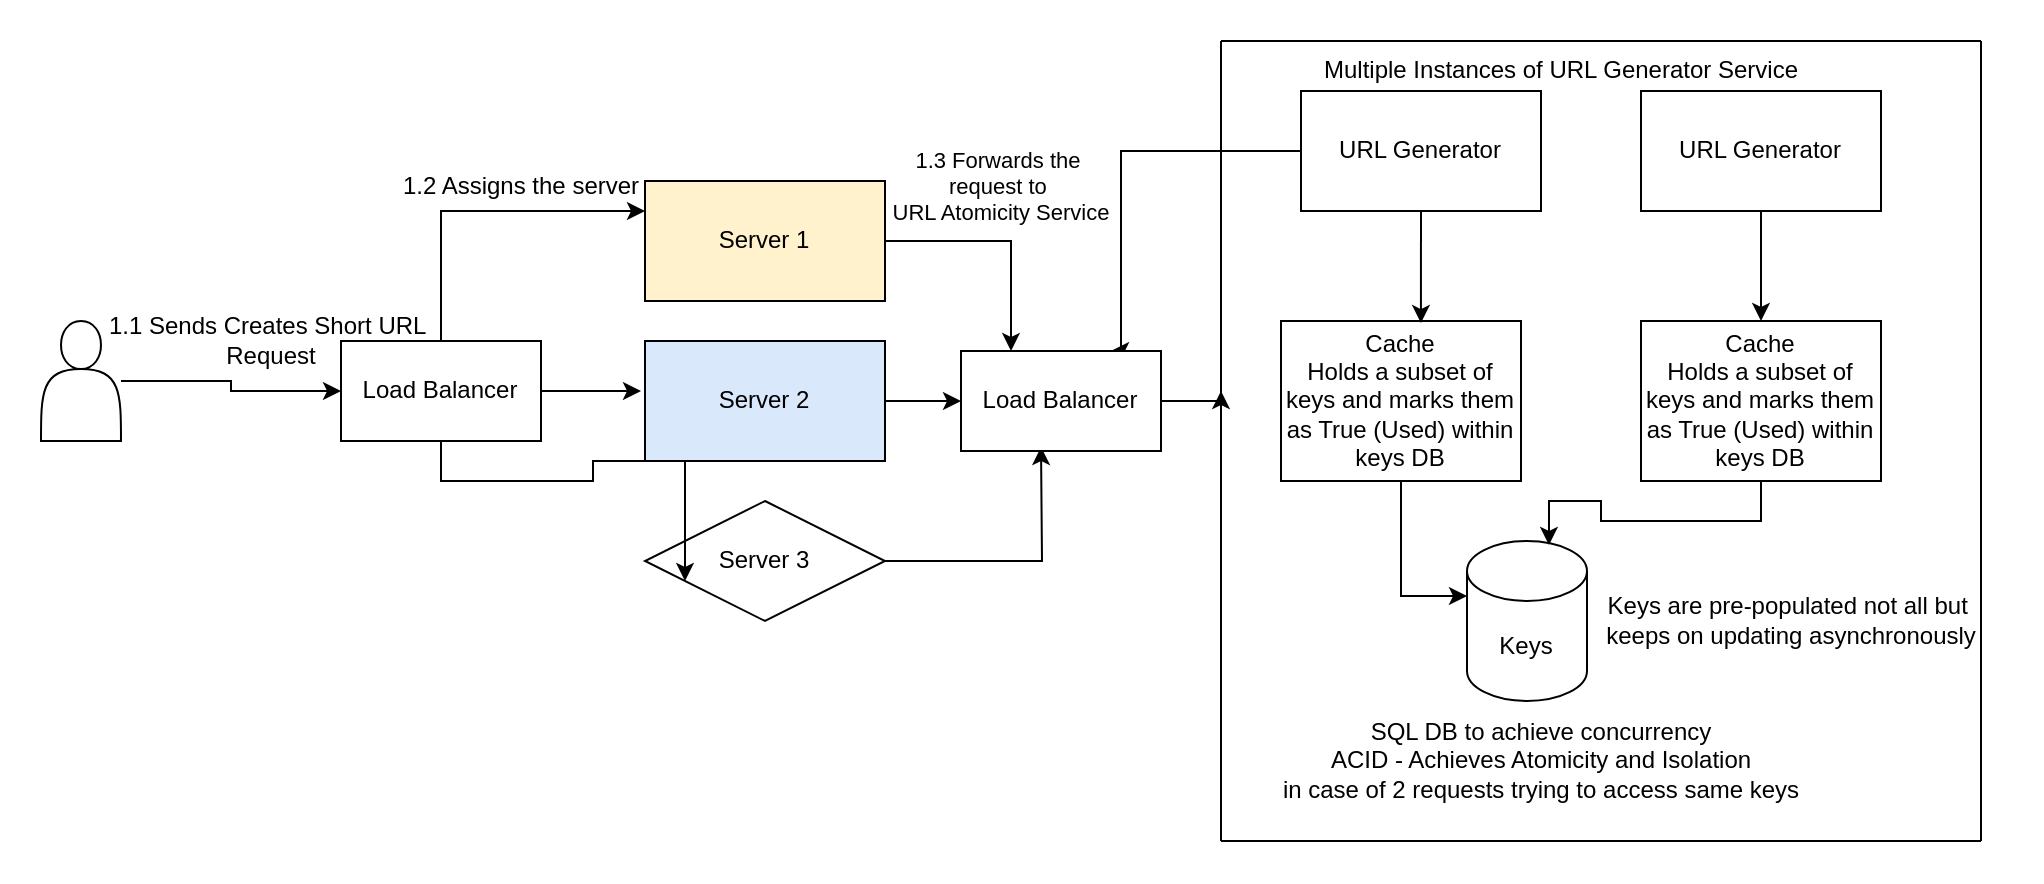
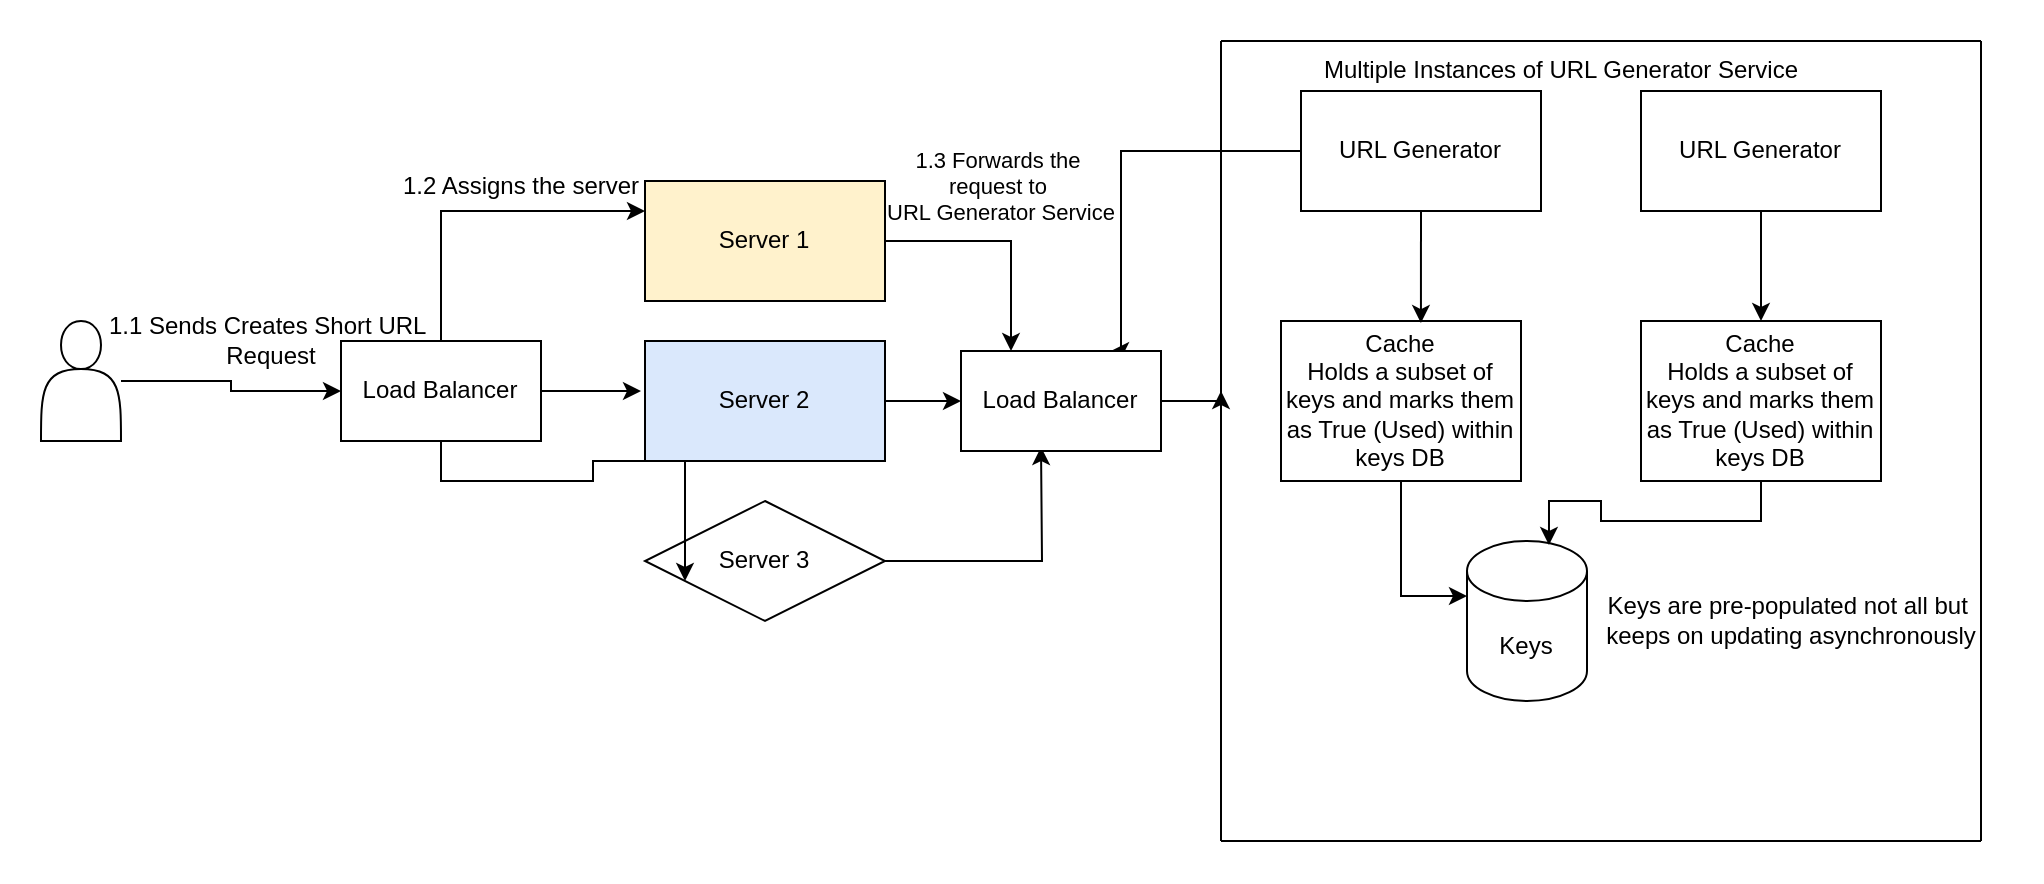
node "1.3 Forwards the request to URL Atomicity Service": label "1.3 Forwards the request to URL Atomicity Service" -> "1.3 Forwards the request to URL Generator Service"
node "SQL DB to achieve concurrency ACID - Achieves Atomicity and Isolation in case of 2 requests trying to access same keys": removed
